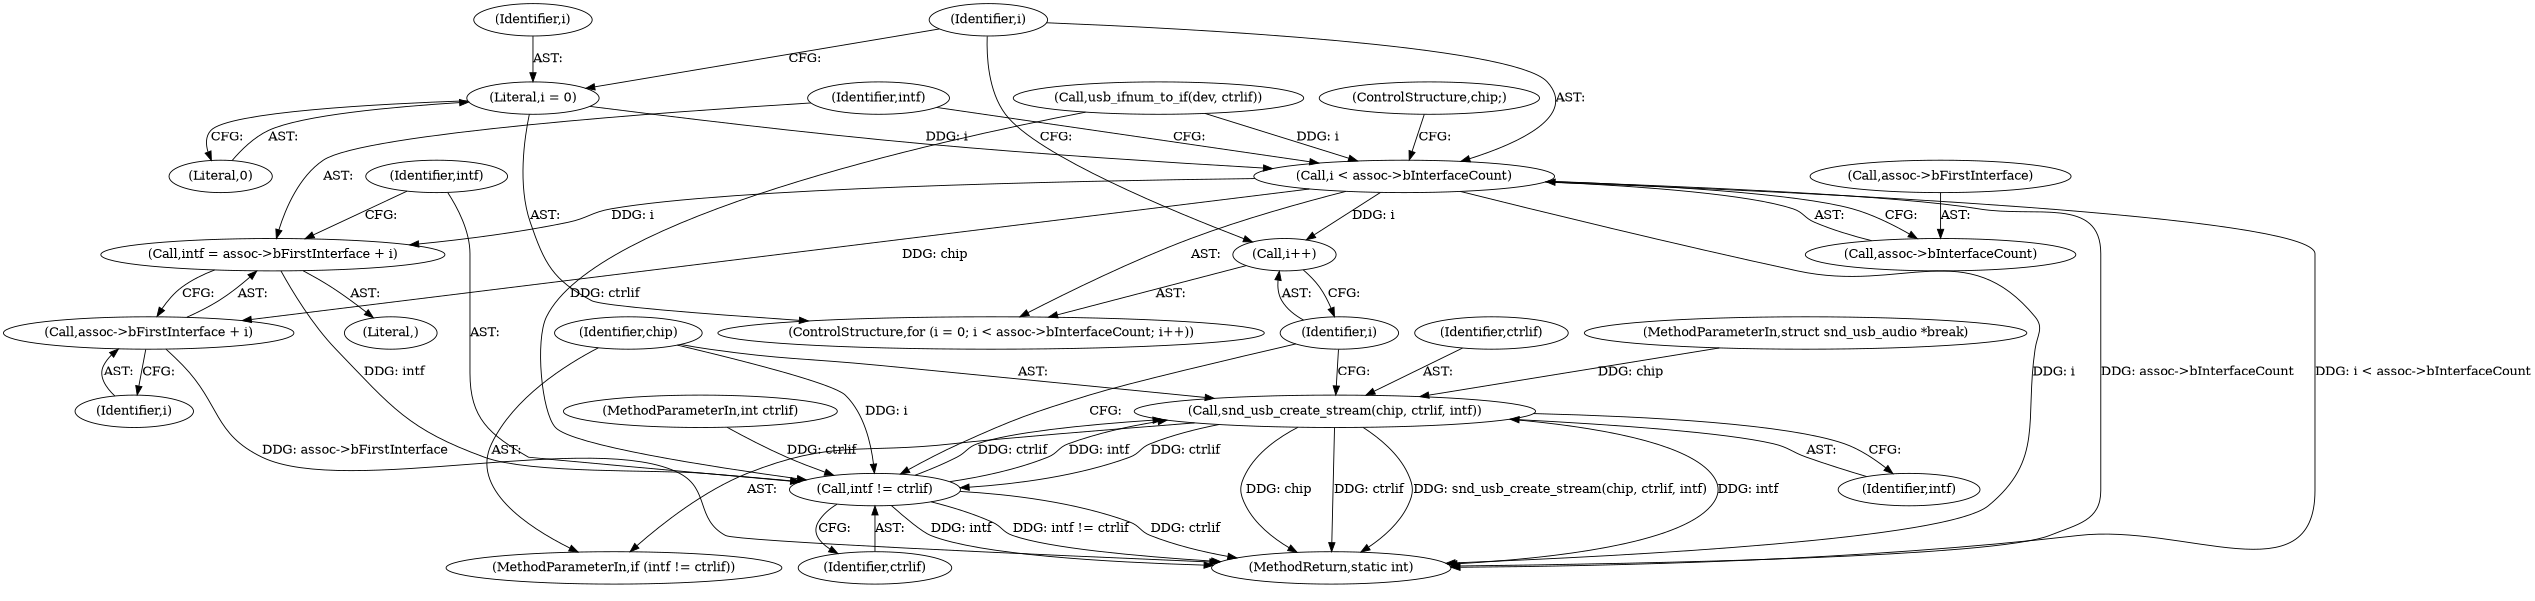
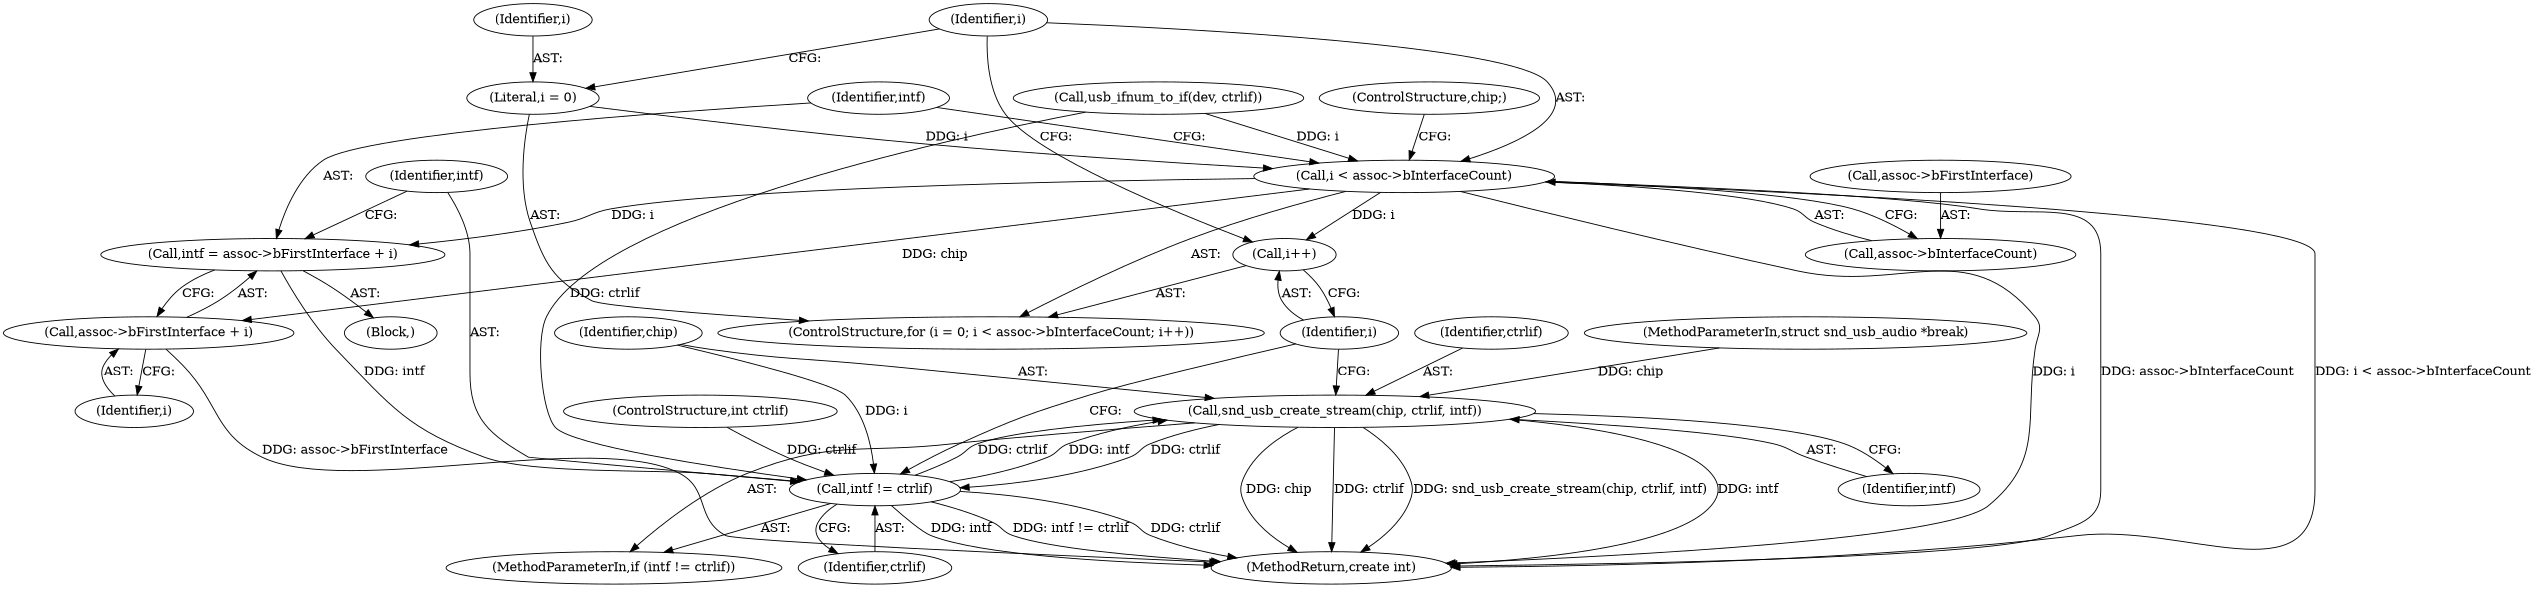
node "(Literal,0)": removed
node "(Literal,)": label "(Literal,)" -> "(Block,)"
node "(MethodParameterIn,int ctrlif)": label "(MethodParameterIn,int ctrlif)" -> "(ControlStructure,int ctrlif)"
edge "(Identifier,chip)" -> "(MethodParameterIn,if (intf != ctrlif))": now "(Call,intf != ctrlif)" -> "(MethodParameterIn,if (intf != ctrlif))"
node "(MethodReturn,static int)": label "(MethodReturn,static int)" -> "(MethodReturn,create int)"
